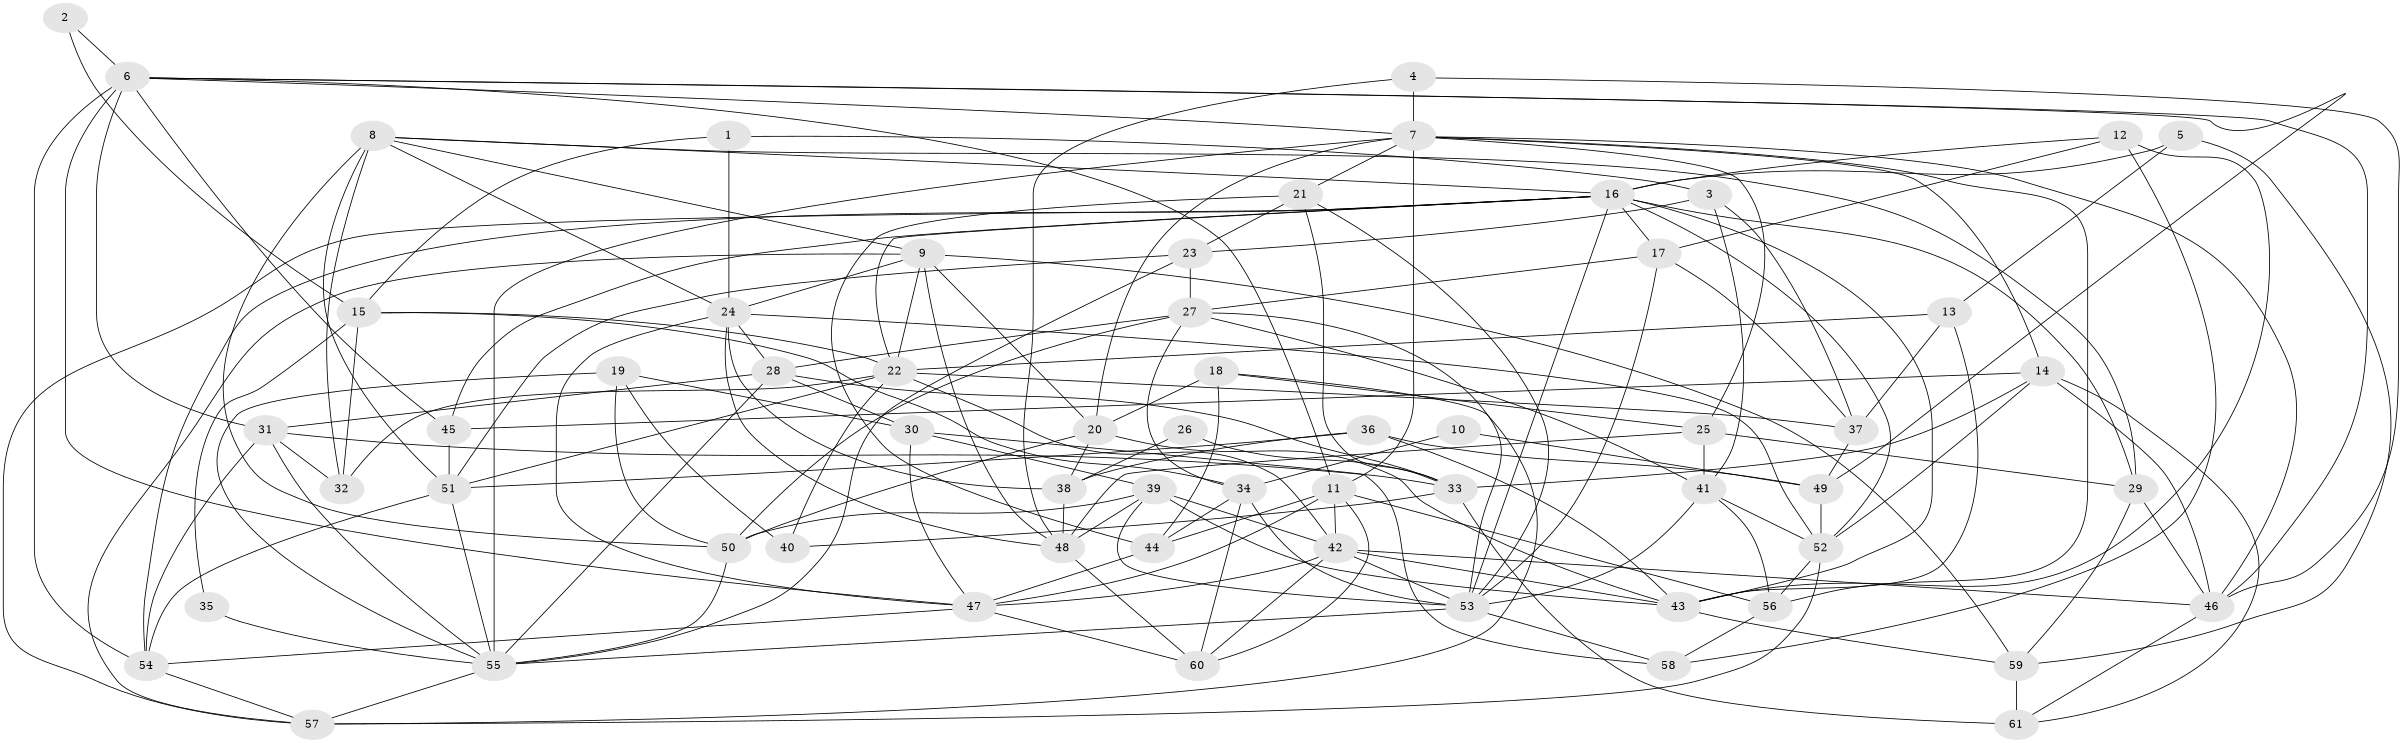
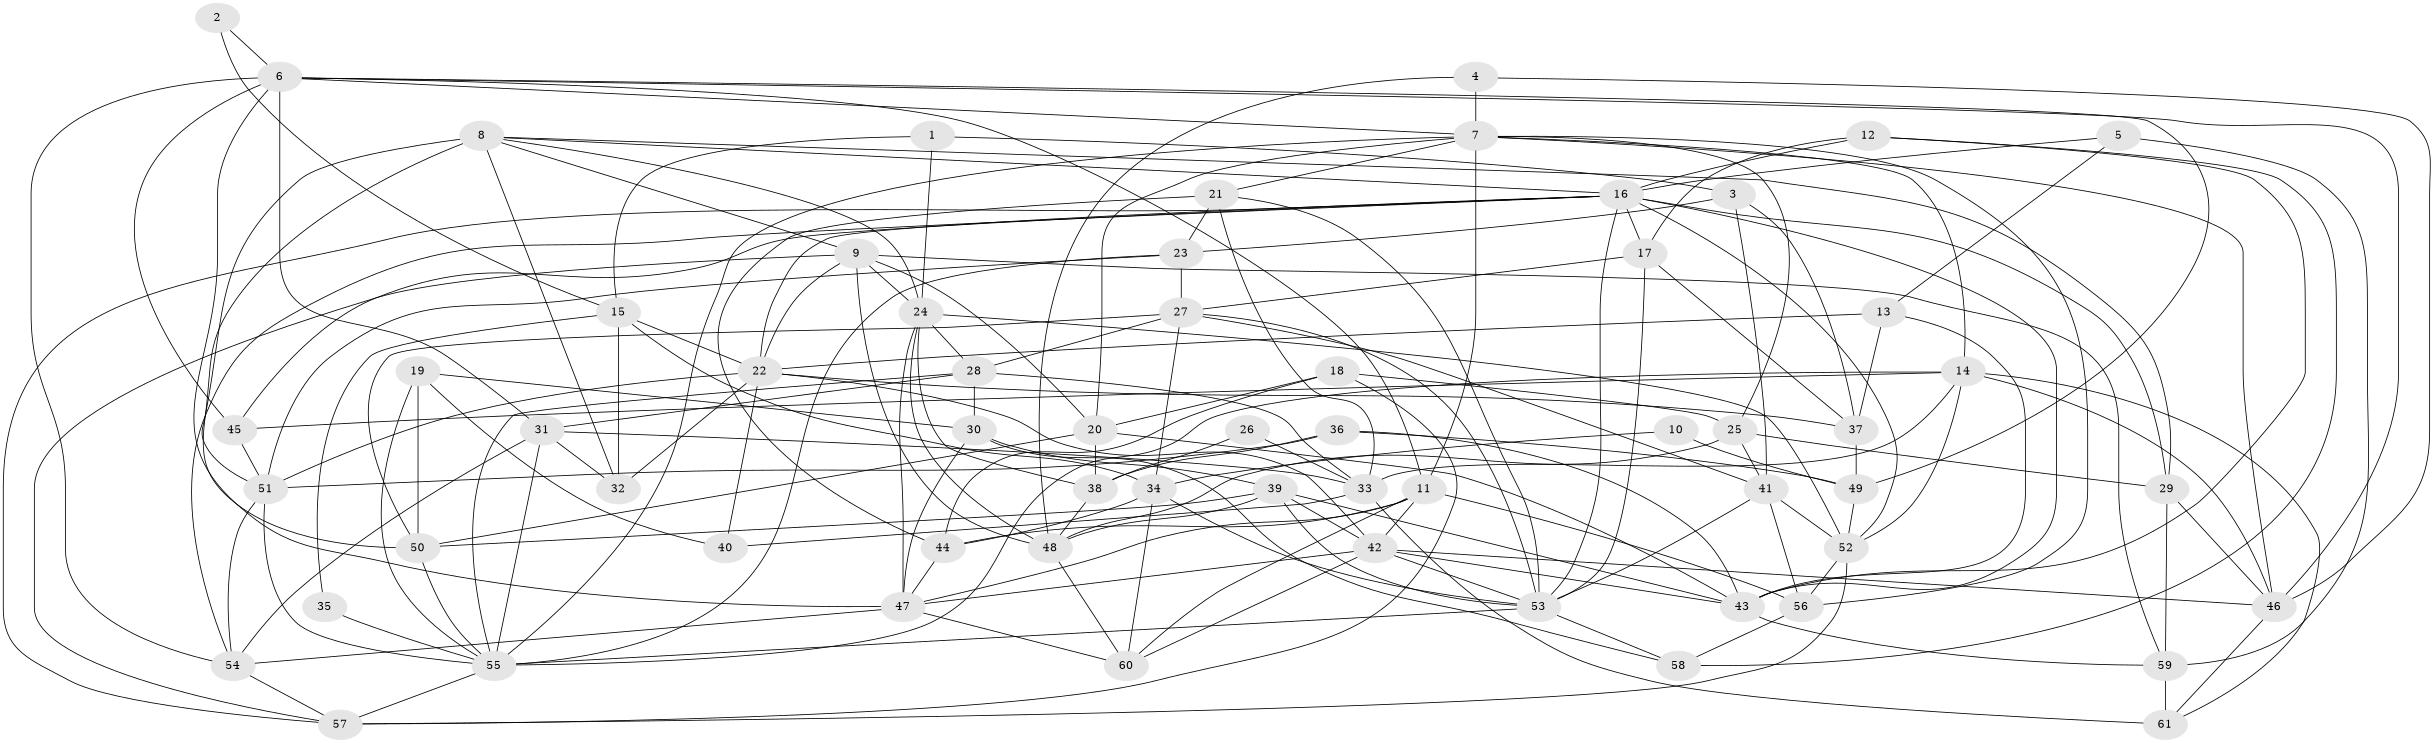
edge "14" -- "55": added
